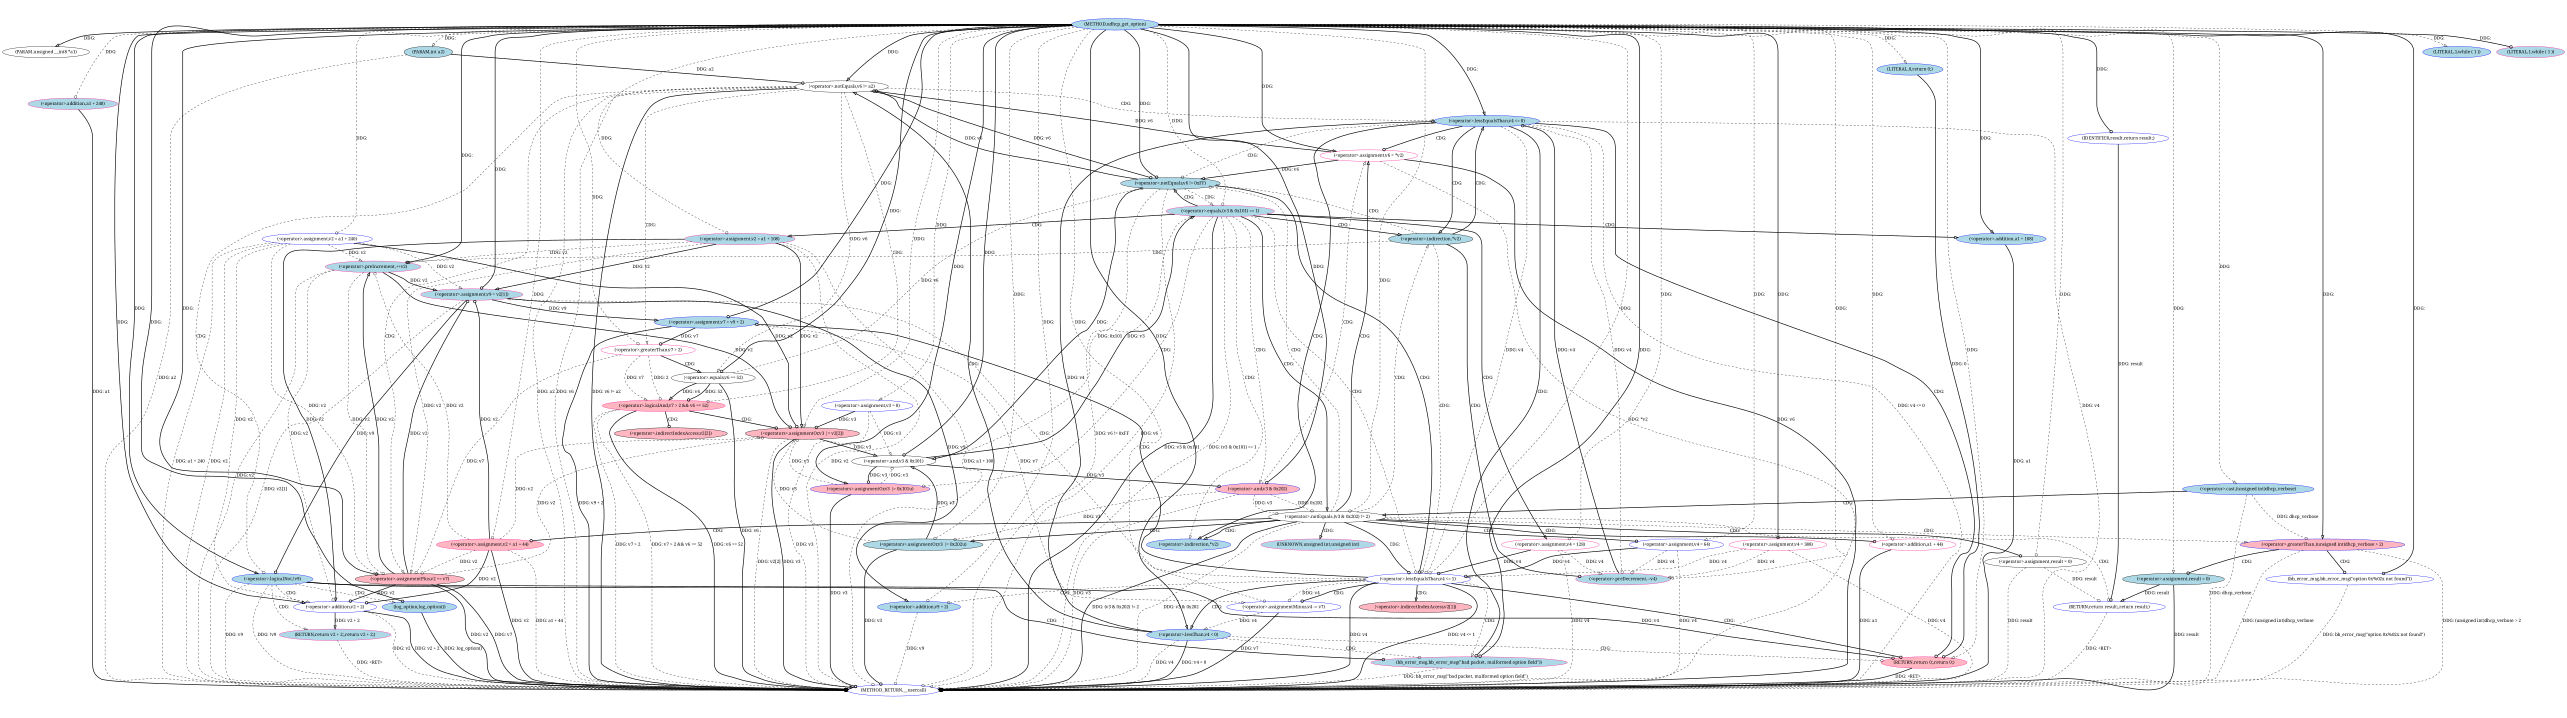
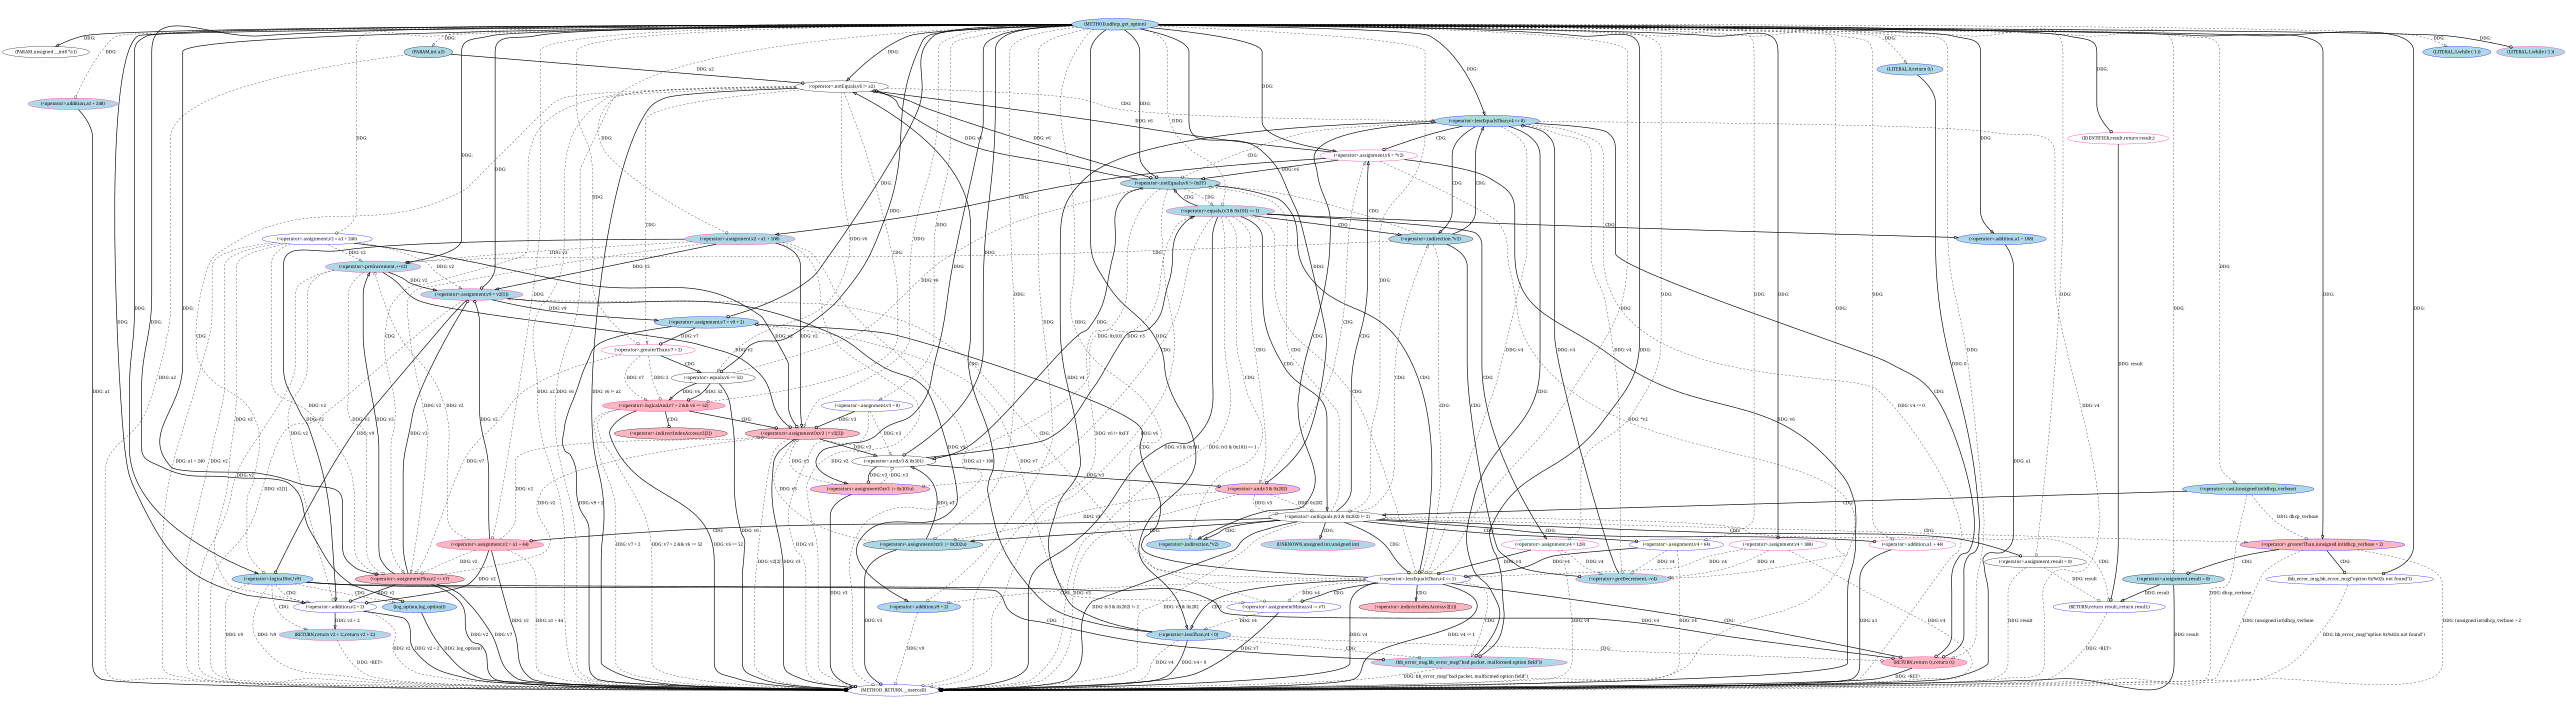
node "(IDENTIFIER,result,return result;)": color blue -> deeppink
edge "(<operator>.equals,(v3 & 0x101) == 1)" -> "(<operator>.assignment,v2 = a1 + 108)": now "(<operator>.assignment,v6 = *v2)" -> "(<operator>.assignment,v2 = a1 + 108)"
